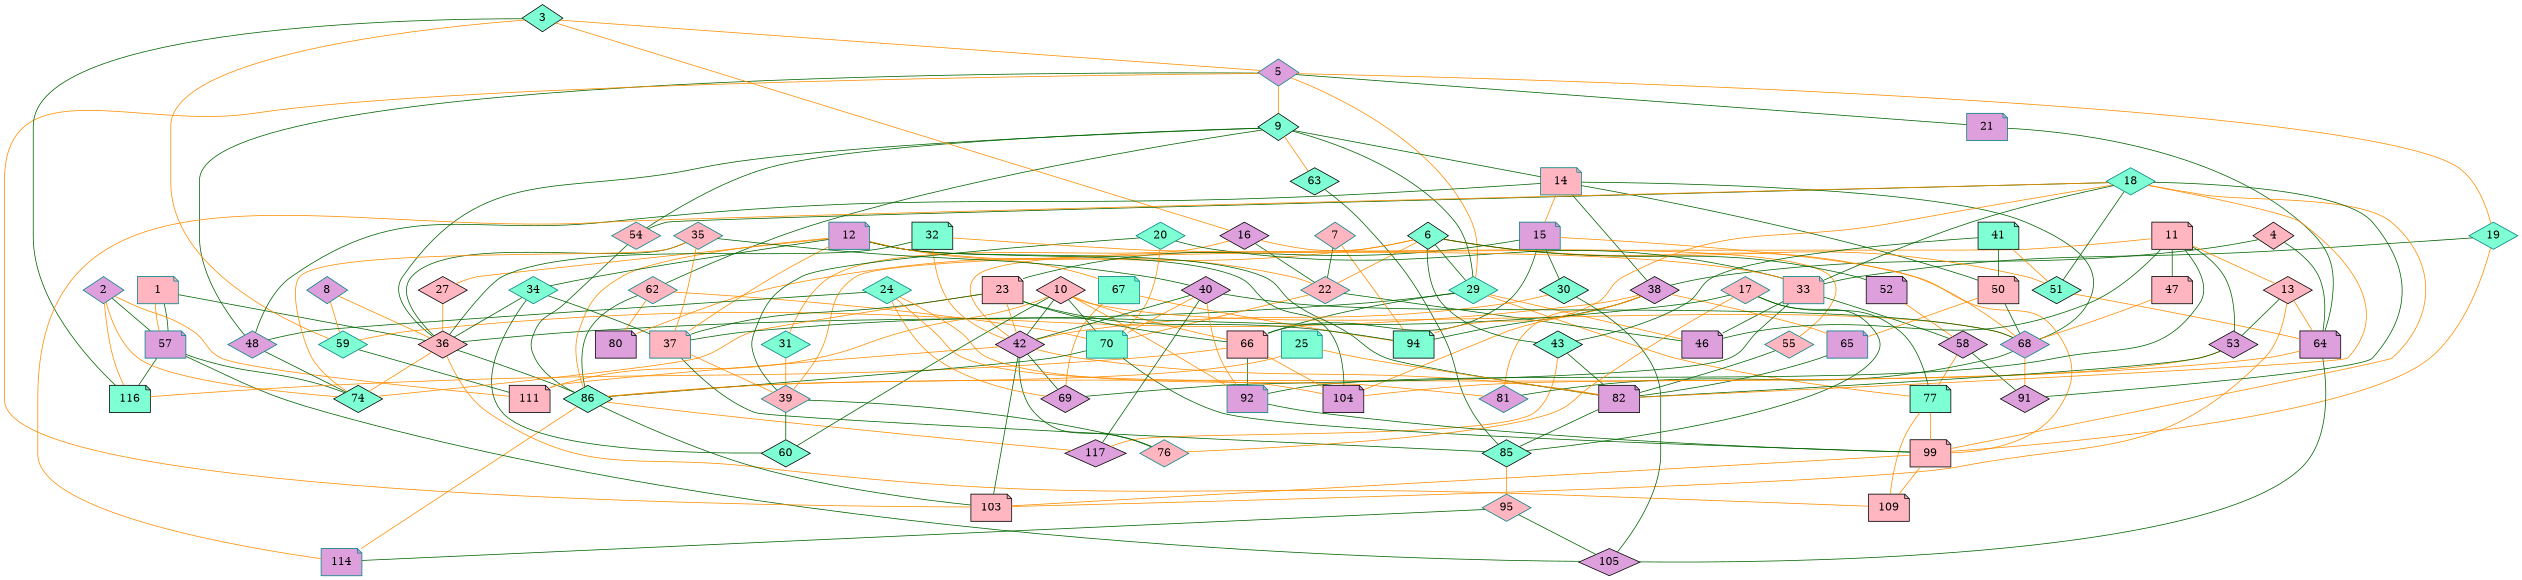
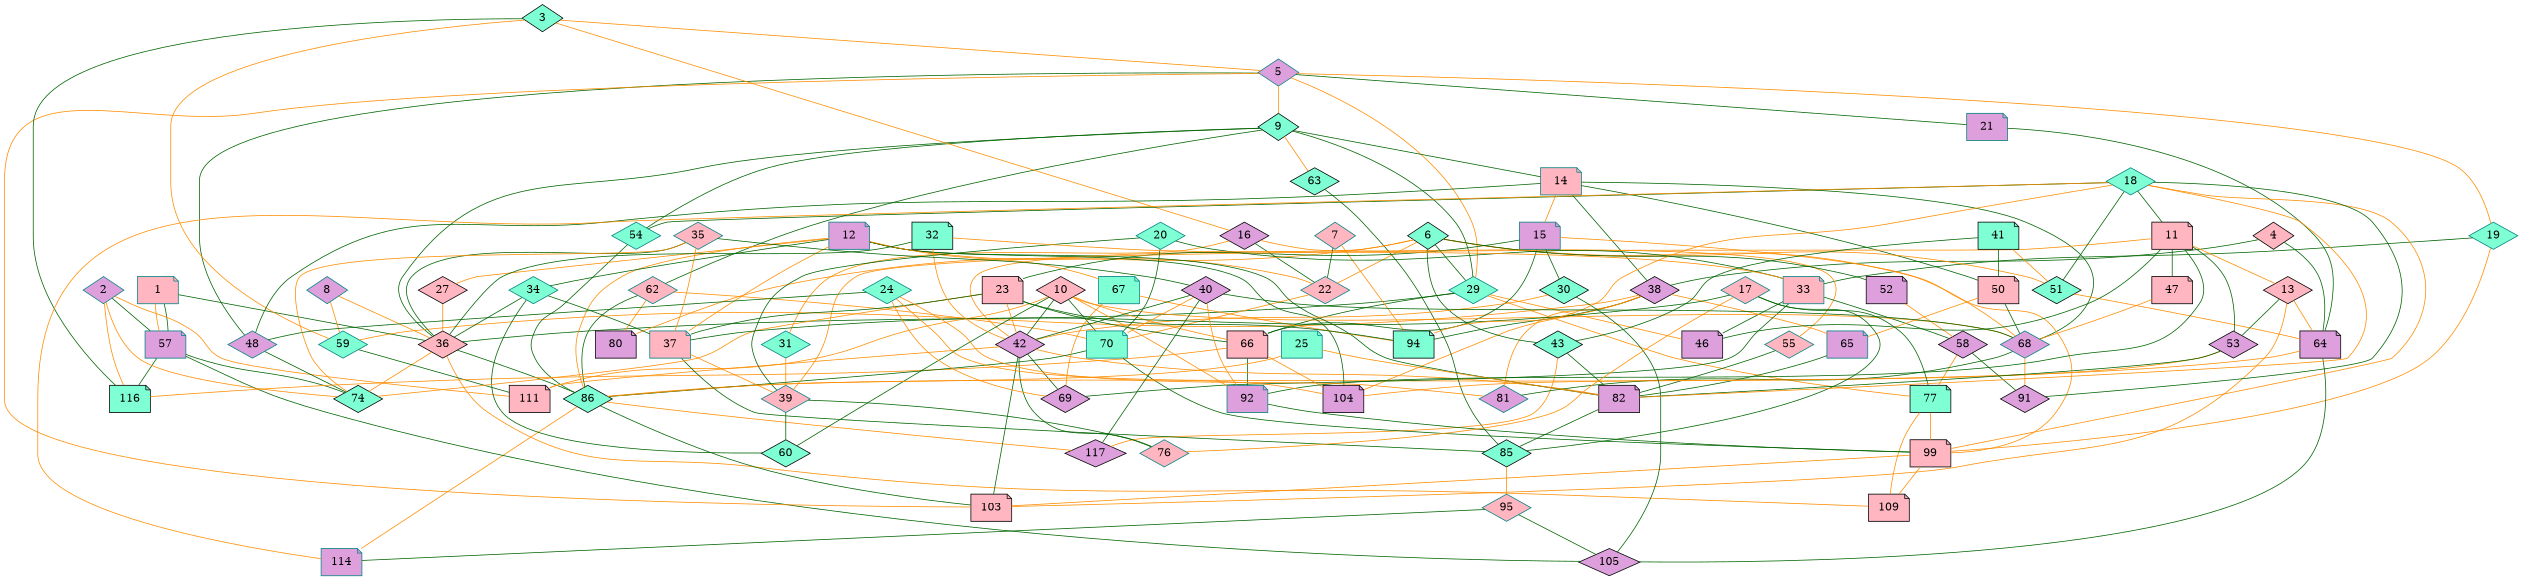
edge "18" -- "33": now "18" -- "11"
node "54": fillcolor lightpink -> aquamarine
edge "20" -- "70": color darkorange -> darkgreen
edge "22" -- "46": removed
